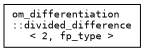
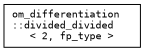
node "om_differentiation ::divided_difference < 2, fp_type >": label "om_differentiation ::divided_difference < 2, fp_type >" -> "om_differentiation ::divided_divided < 2, fp_type >"
